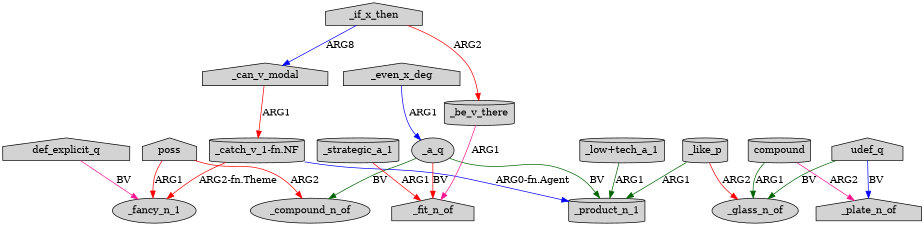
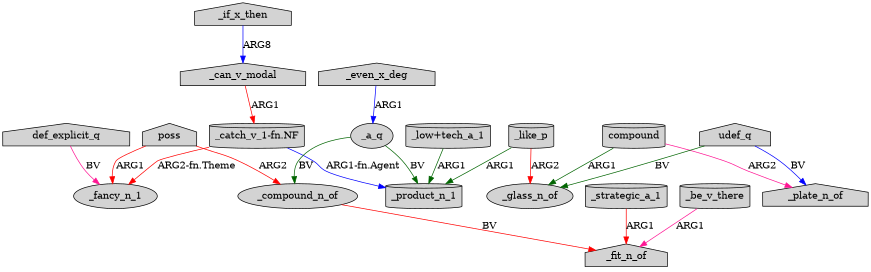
edge "_if_x_then" -> "_be_v_there": removed, label "ARG2"
edge "_a_q" -> "_fit_n_of": now "_compound_n_of" -> "_fit_n_of"
edge "_catch_v_1-fn.NF" -> "_product_n_1": label "ARG0-fn.Agent" -> "ARG1-fn.Agent"
